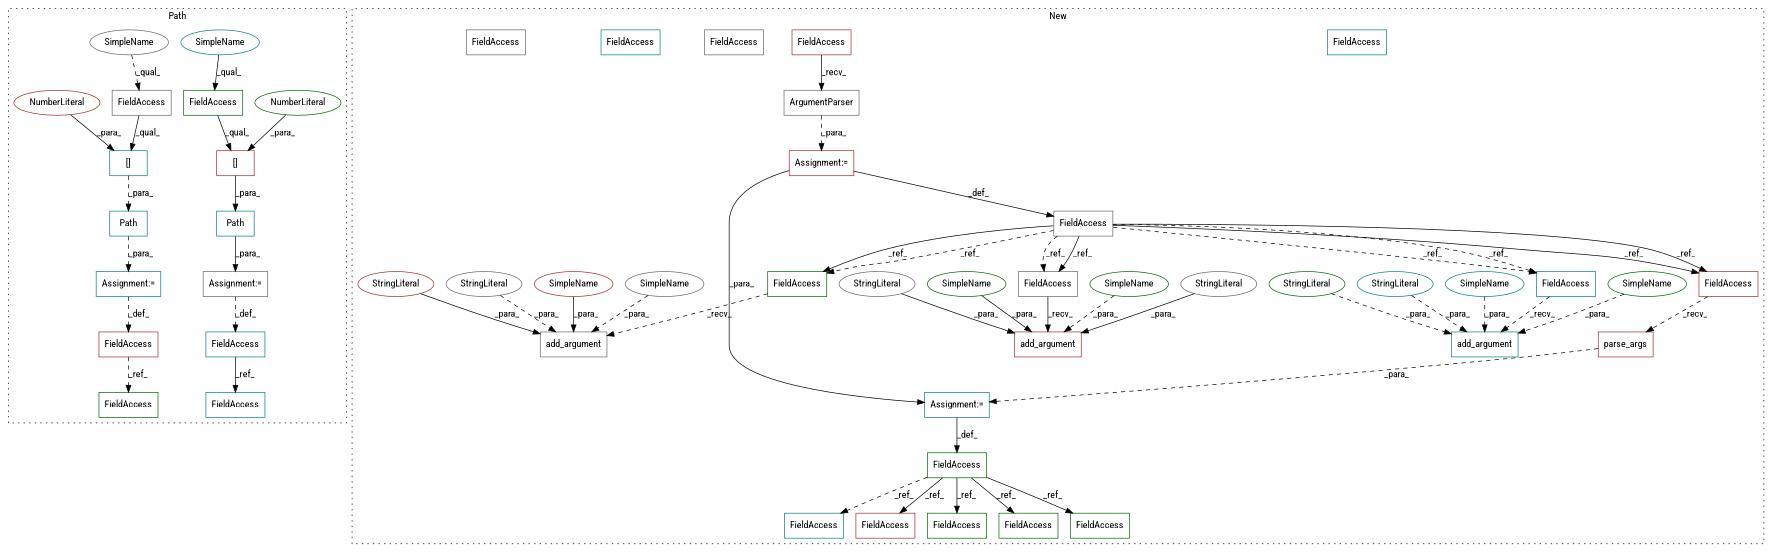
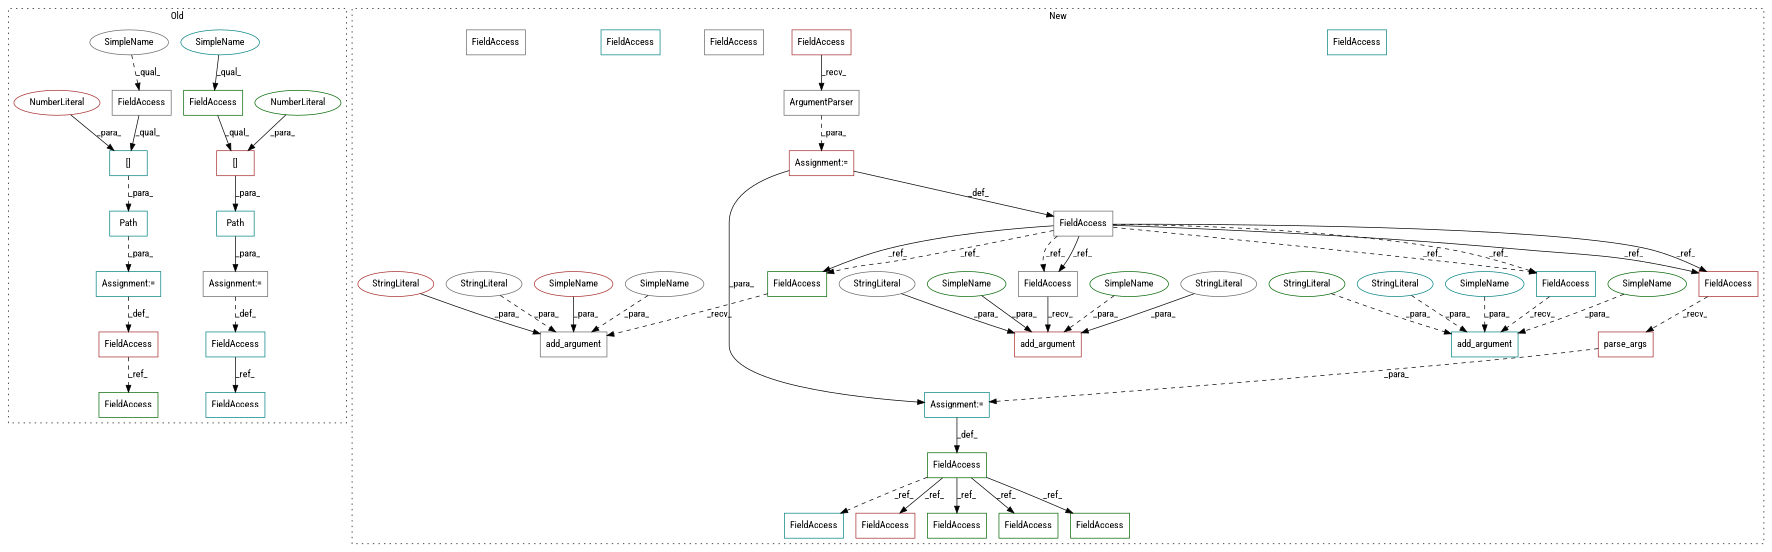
cluster "Path": label "Path" -> "Old"
